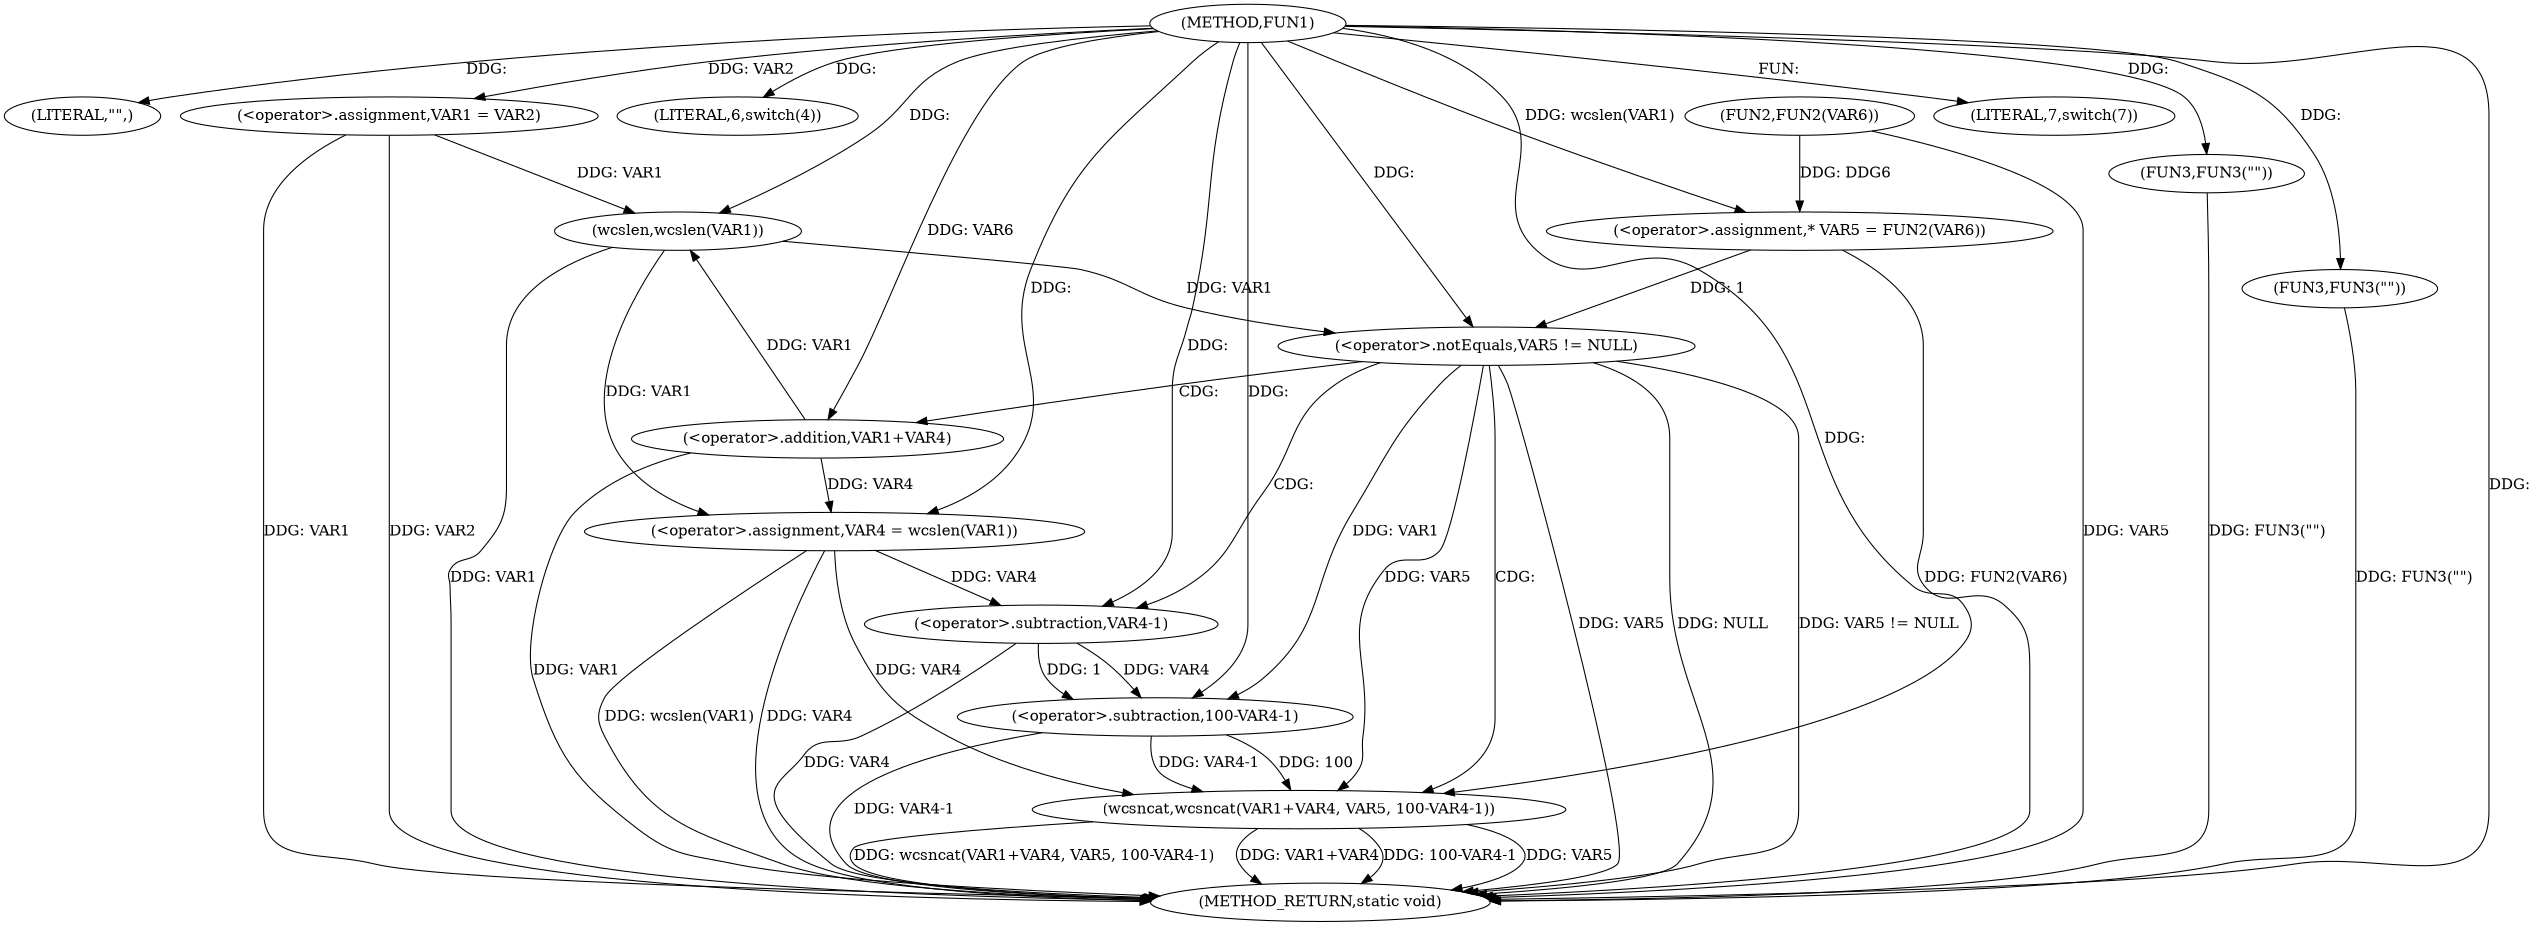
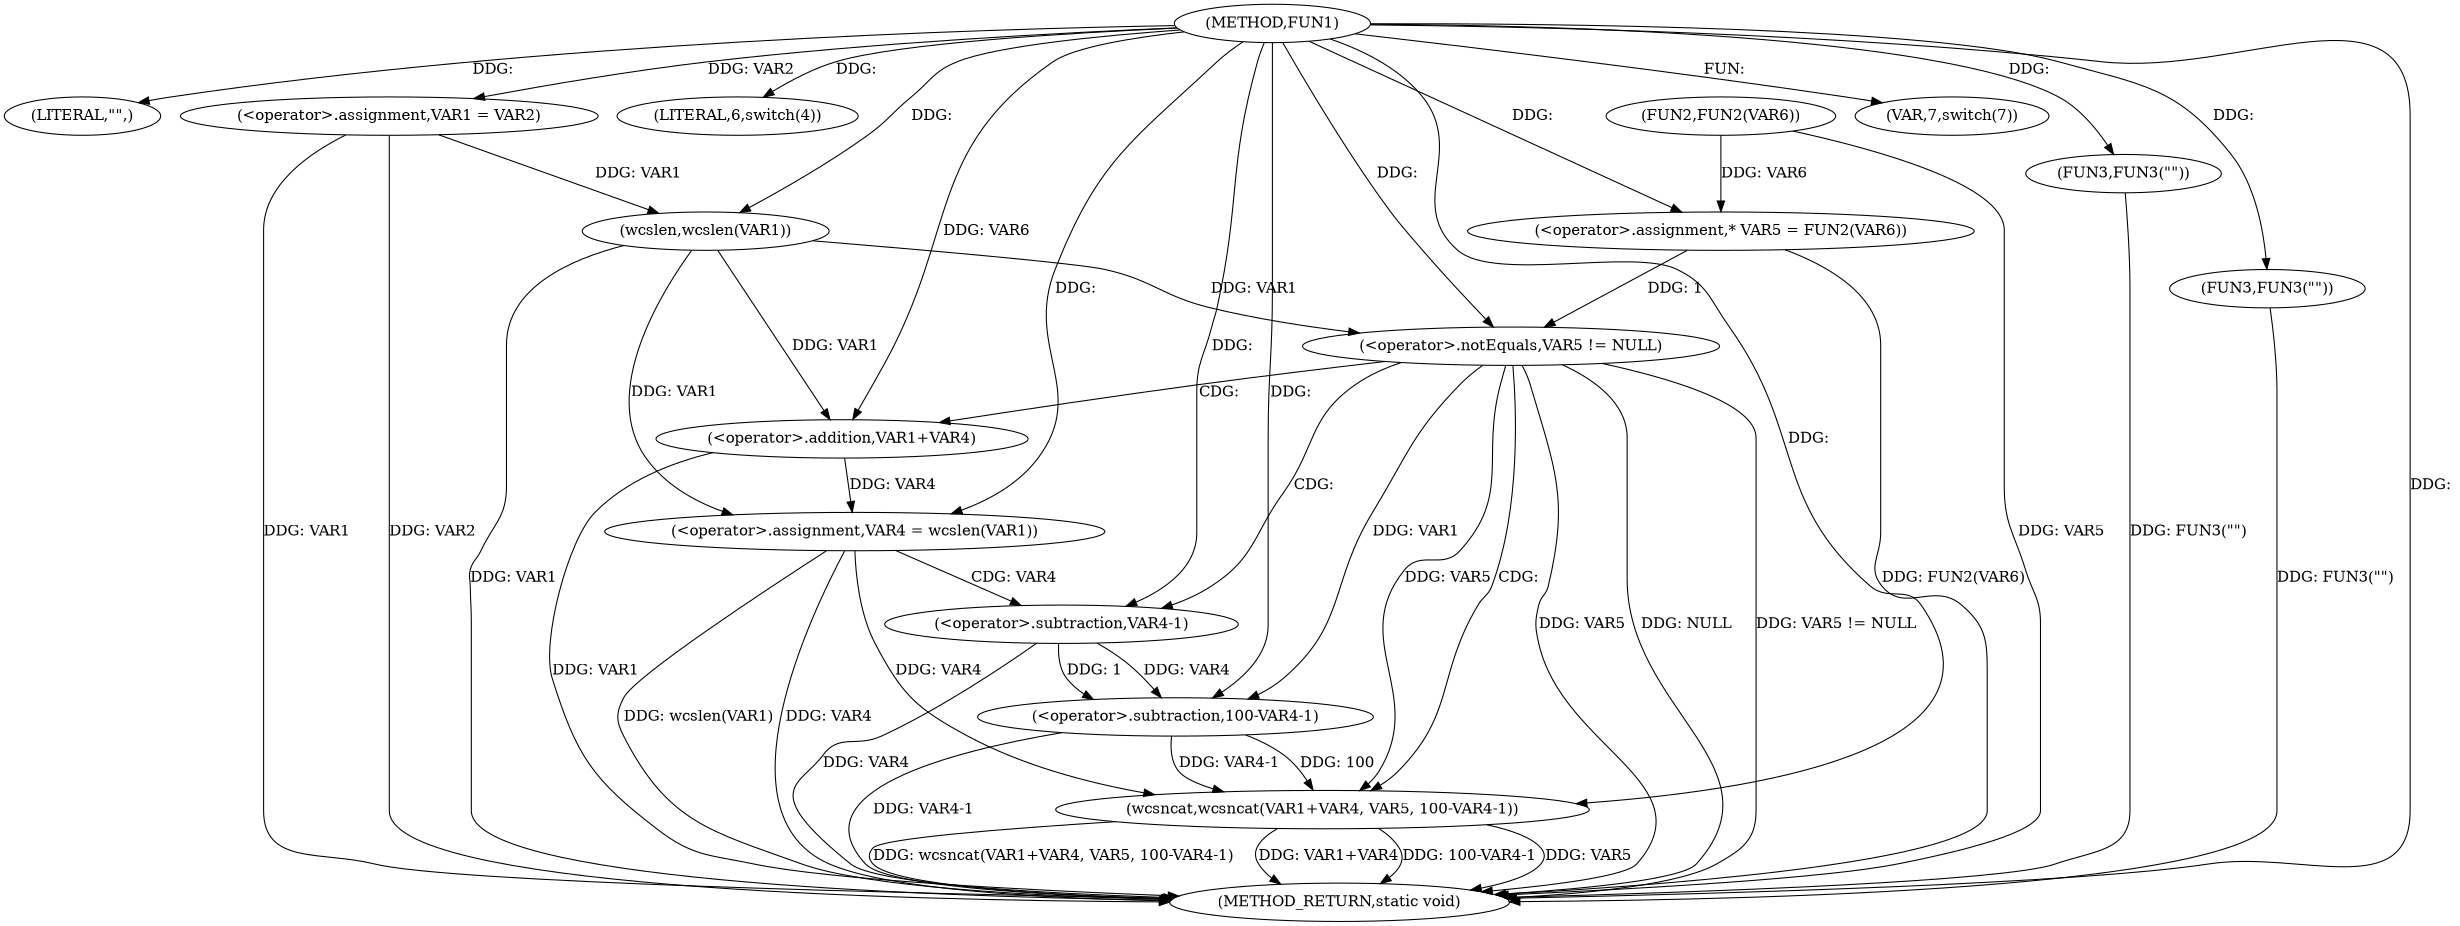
edge "(METHOD,FUN1)" -> "(<operator>.assignment,* VAR5 = FUN2(VAR6))": label "DDG: wcslen(VAR1)" -> "DDG: "
node "(LITERAL,7,switch(7))": label "(LITERAL,7,switch(7))" -> "(VAR,7,switch(7))"
edge "(FUN2,FUN2(VAR6))" -> "(<operator>.assignment,* VAR5 = FUN2(VAR6))": label "DDG: DDG6" -> "DDG: VAR6"
edge "(<operator>.addition,VAR1+VAR4)" -> "(wcslen,wcslen(VAR1))": reversed
edge "(<operator>.assignment,VAR4 = wcslen(VAR1))" -> "(<operator>.subtraction,VAR4-1)": label "DDG: VAR4" -> "CDG: VAR4"
